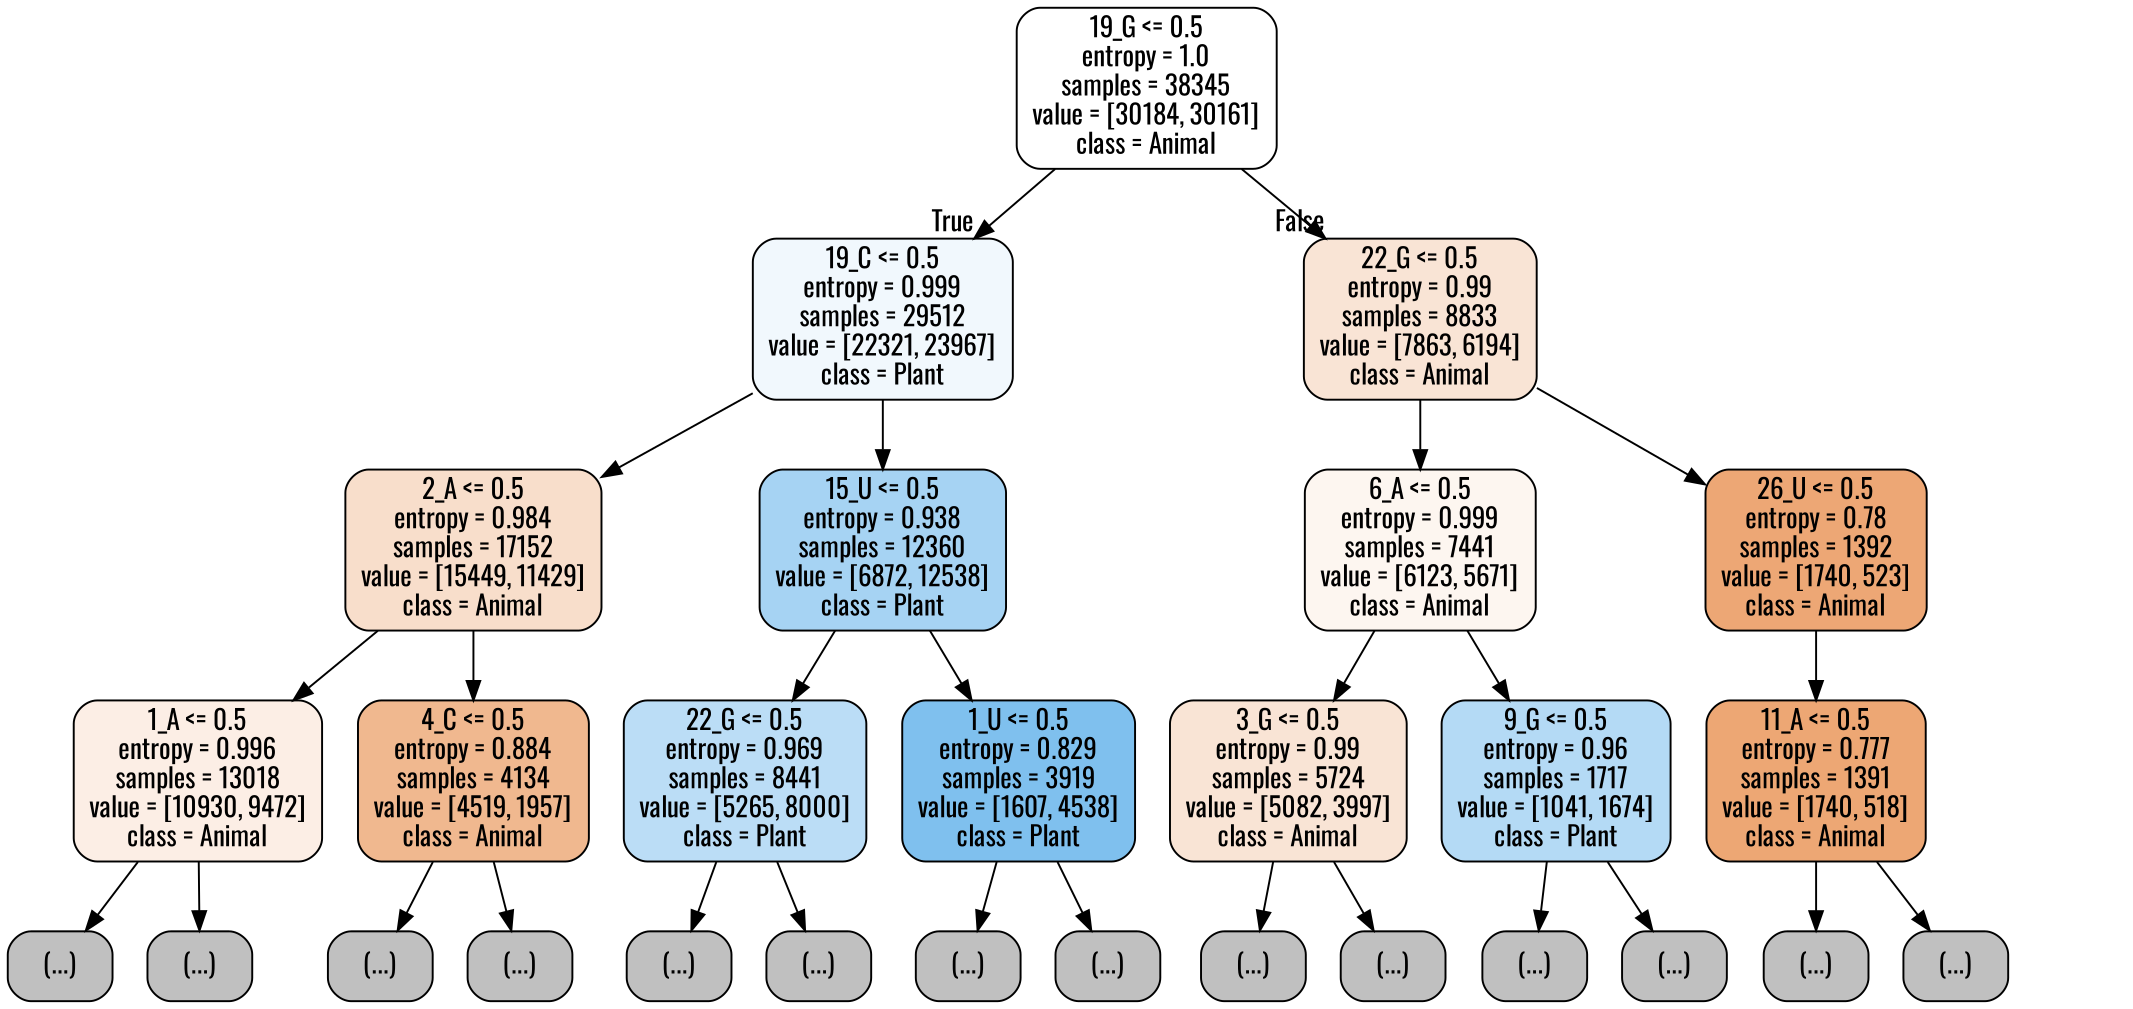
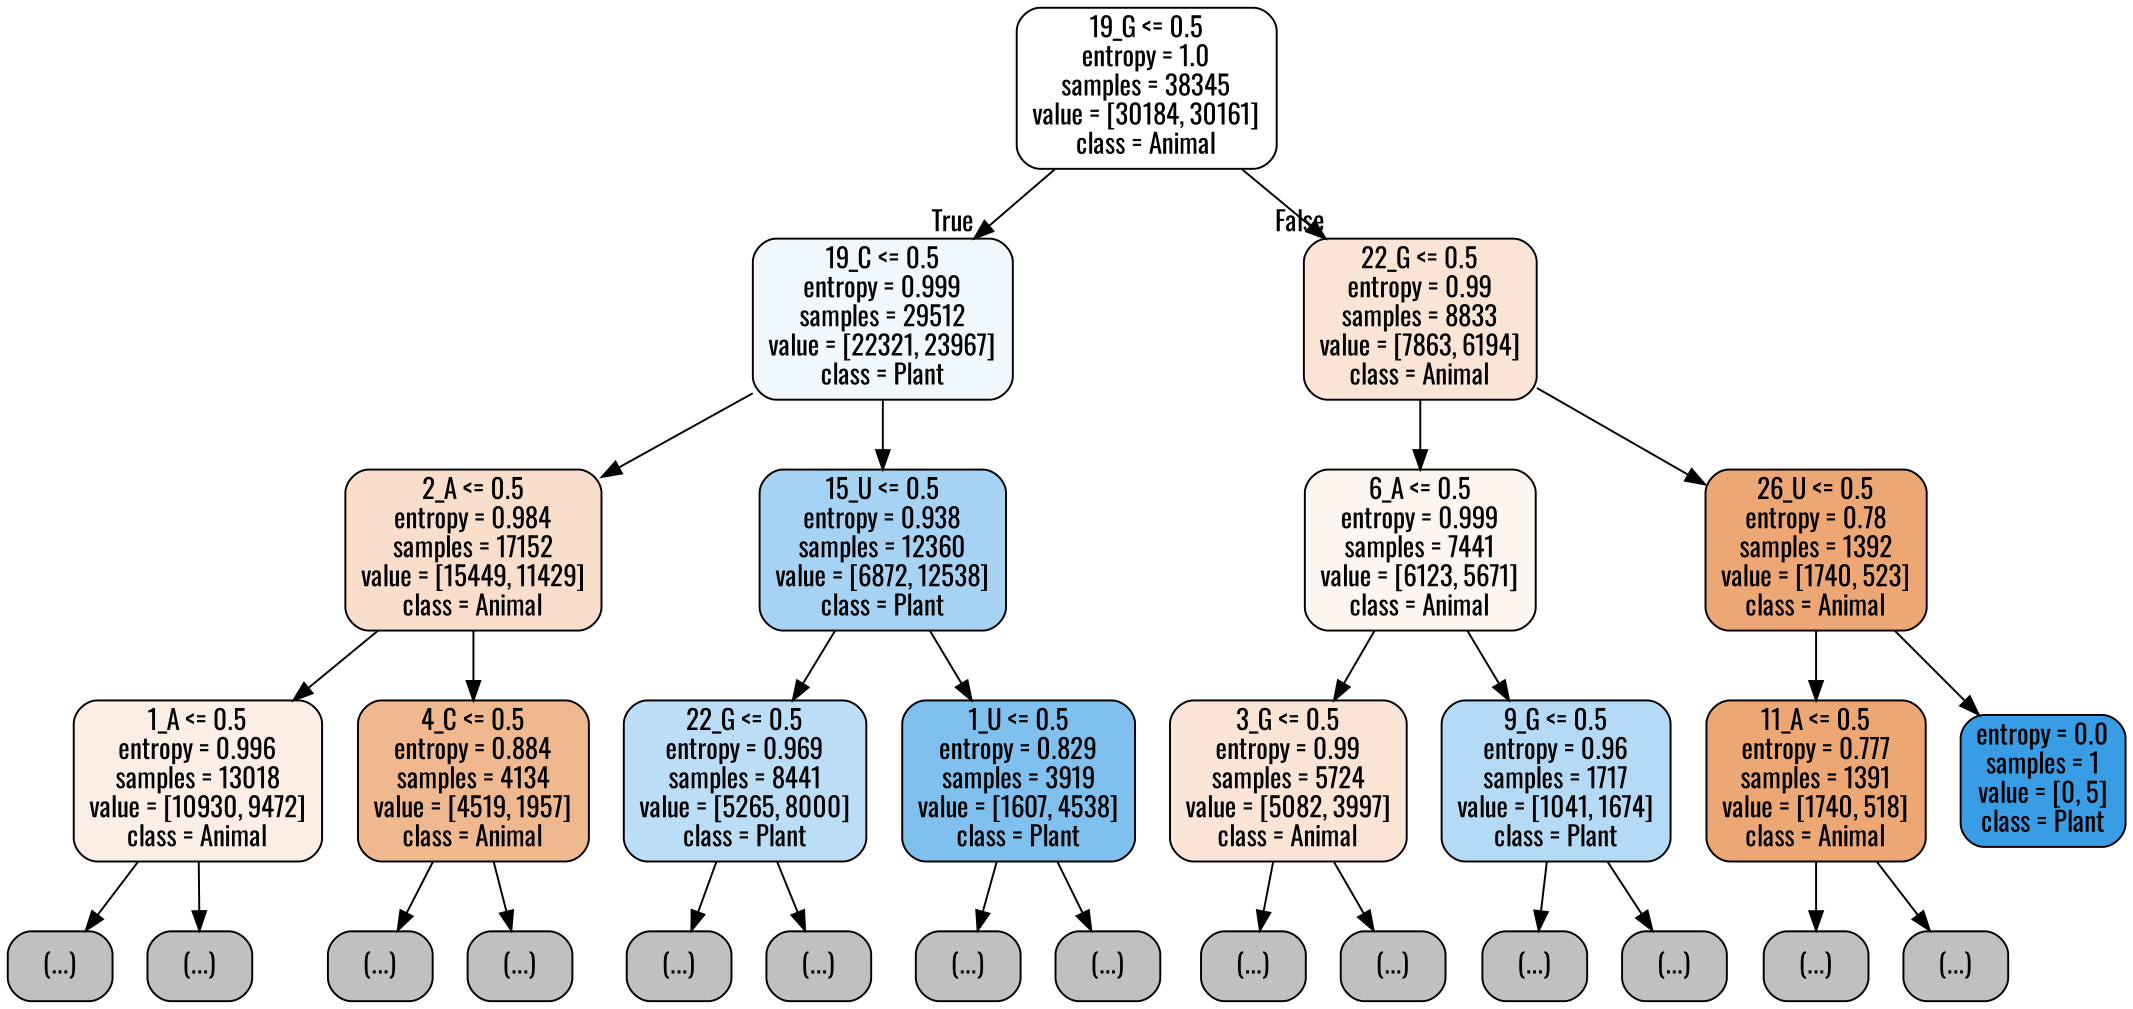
node "entropy = 0.0 samples = 1 value = [0, 5] class = Plant": added
